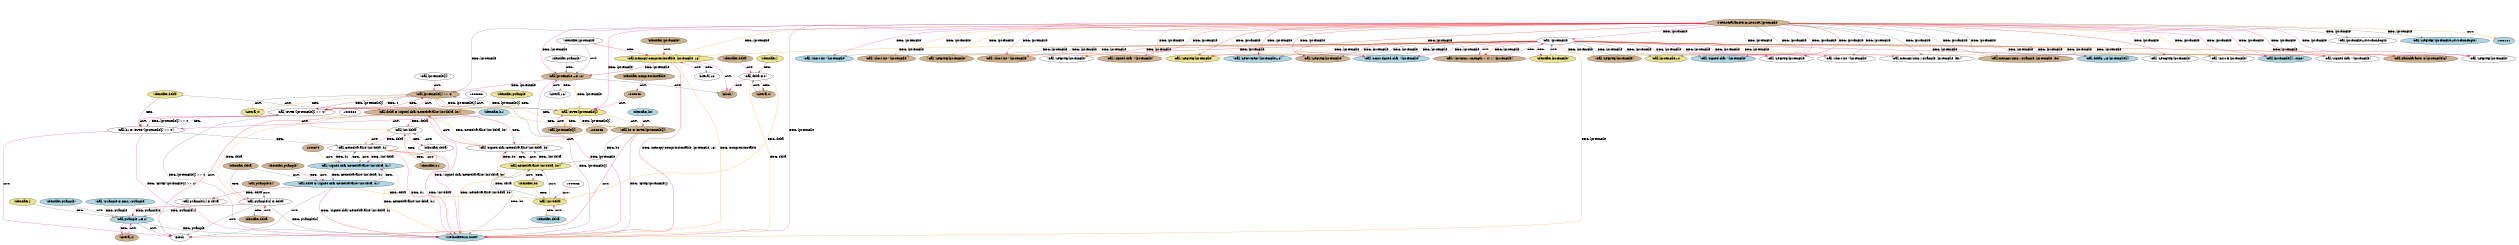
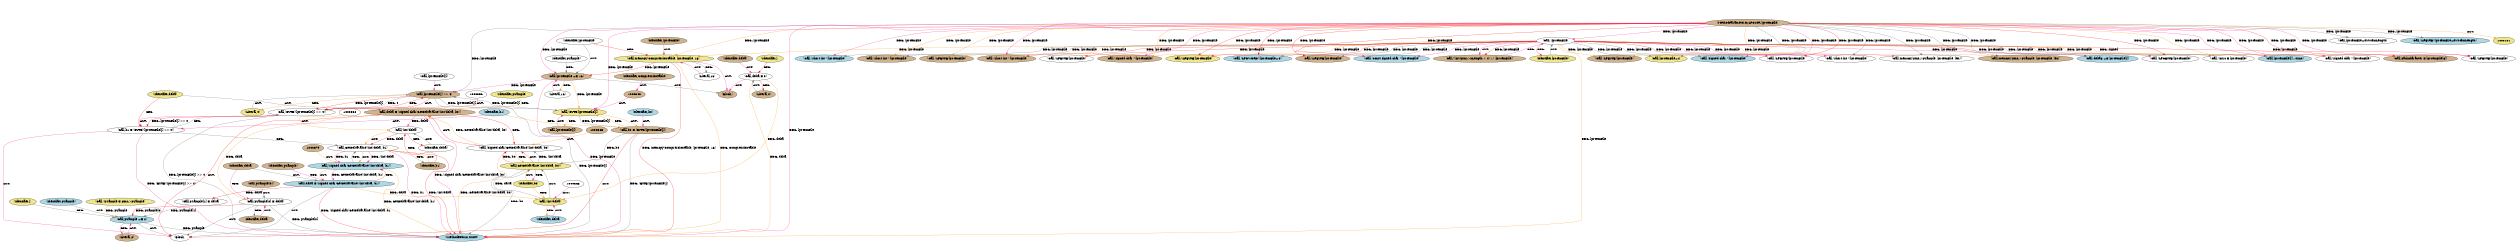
node "1000101": fillcolor lightblue -> khaki
edge "(Call,!lpMemFile)" -> "(Call,(LPCBYTE)lpMemFile)": added, label "DDG: lpMemFile"
edge "(Call,!lpMemFile)" -> "(Call,packcharacter = lpMemFile[8])": label "DDG: lpMemFile" -> "DDG: signed"
edge "(Call,b0 = (BYTE)lpMemFile[j])" -> "(Call,lpMemFile[j] >> 4)": now "(Call,b0 = (BYTE)lpMemFile[j])" -> "(Call,(BYTE)lpMemFile[j])"
node "(Call,*pSample = pIns->pSample)": fillcolor lightblue -> khaki
